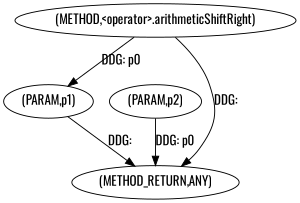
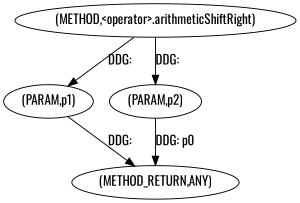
edge "(METHOD,<operator>.arithmeticShiftRight)" -> "(PARAM,p1)": label "DDG: p0" -> "DDG: "
edge "(METHOD,<operator>.arithmeticShiftRight)" -> "(METHOD_RETURN,ANY)": now "(METHOD,<operator>.arithmeticShiftRight)" -> "(PARAM,p2)"
